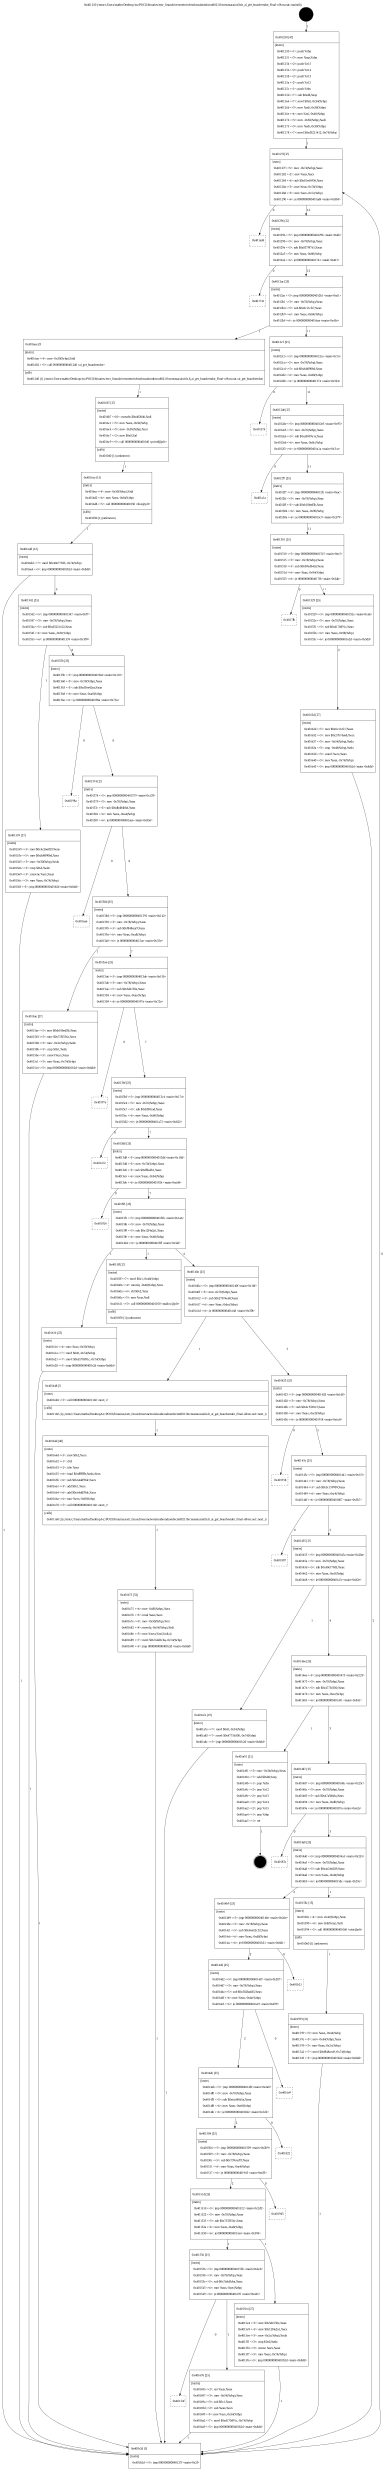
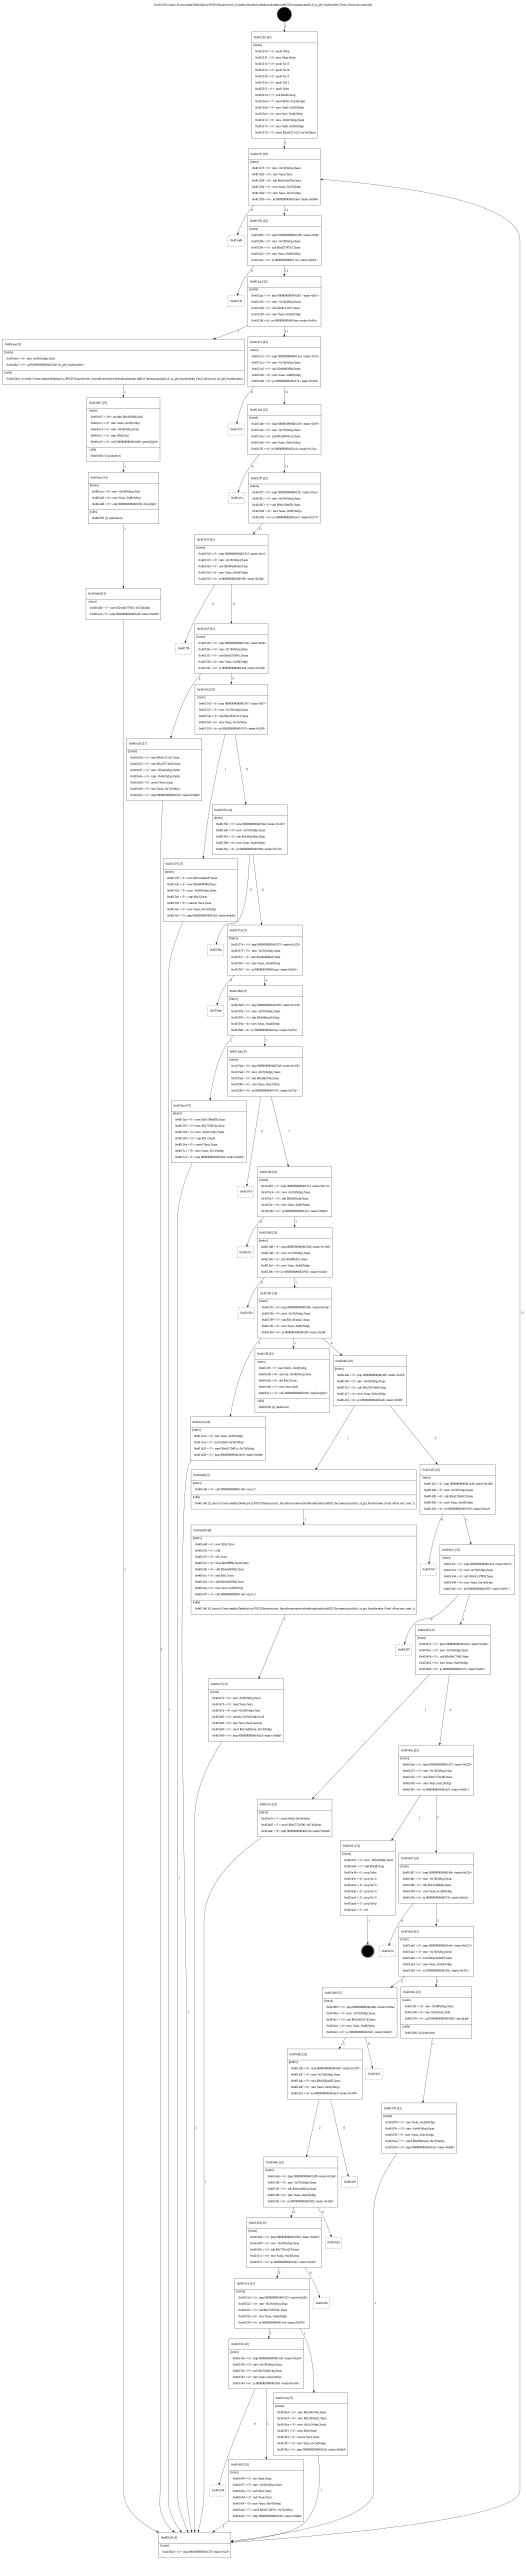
edge "0x4016dd [12]" -> "0x401342 [25]": now "0x401329 [25]" -> "0x401342 [25]"
